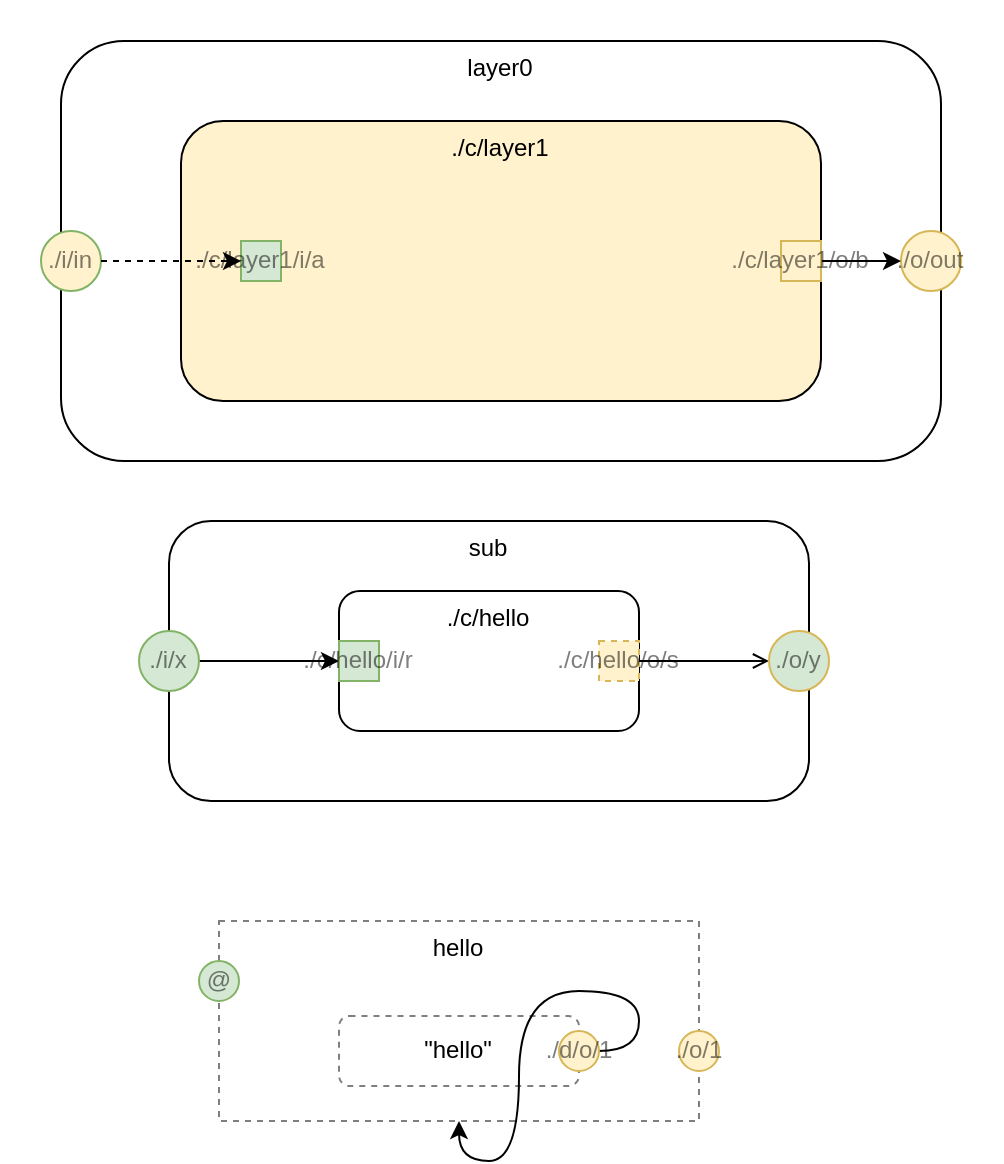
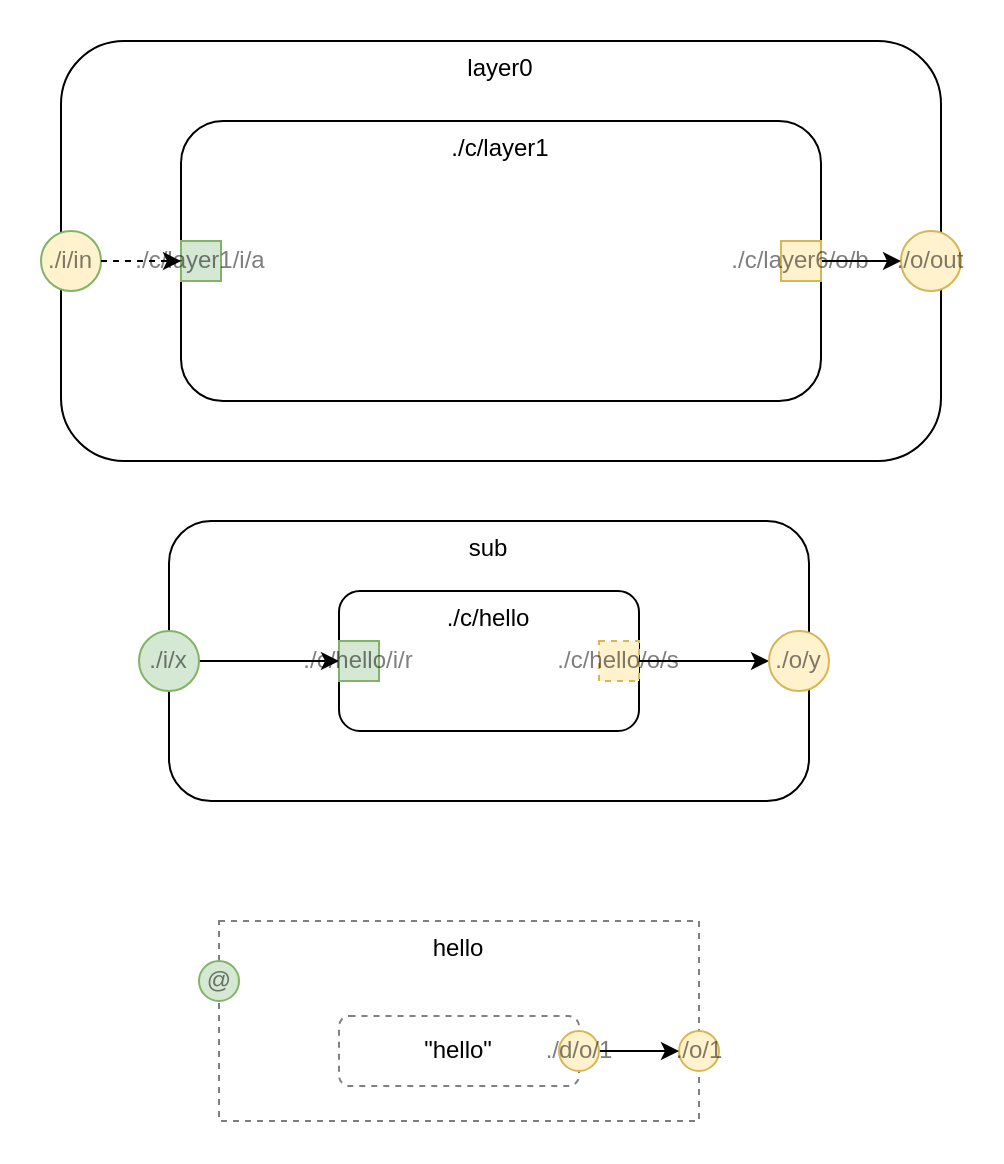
node "./c/layer1/i/a": moved (261, 261) -> (201, 261)
node "./c/layer1": fillcolor #fff2cc -> #ffffff
node "./c/layer1/o/b": label "./c/layer1/o/b" -> "./c/layer6/o/b"
edge "./c/hello/o/s" -> "./o/y": arrowhead open -> classic
node "./o/y": fillcolor #d5e8d4 -> #fff2cc
edge "./d/o/1" -> "hello": now "./d/o/1" -> "./o/1"
